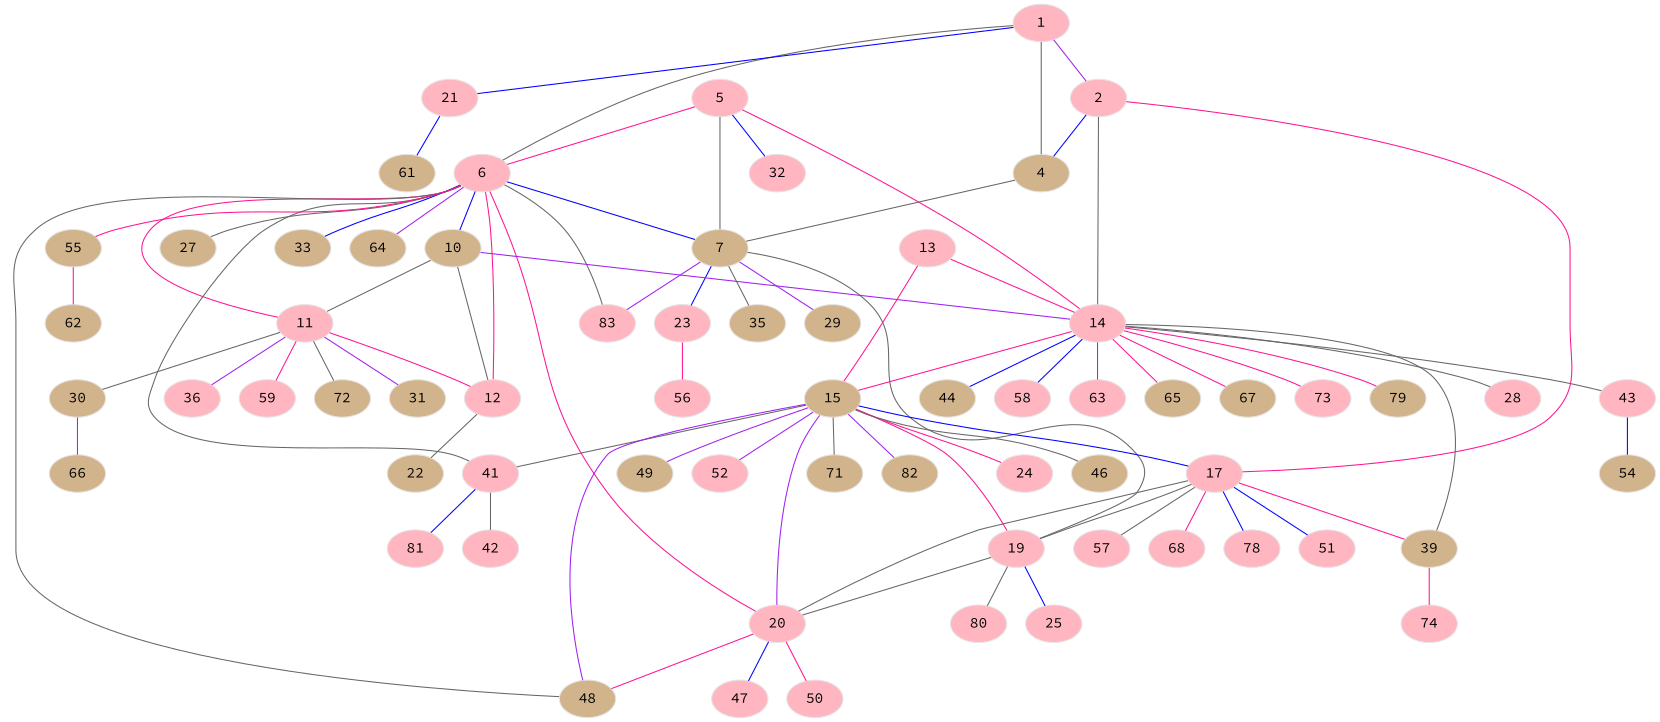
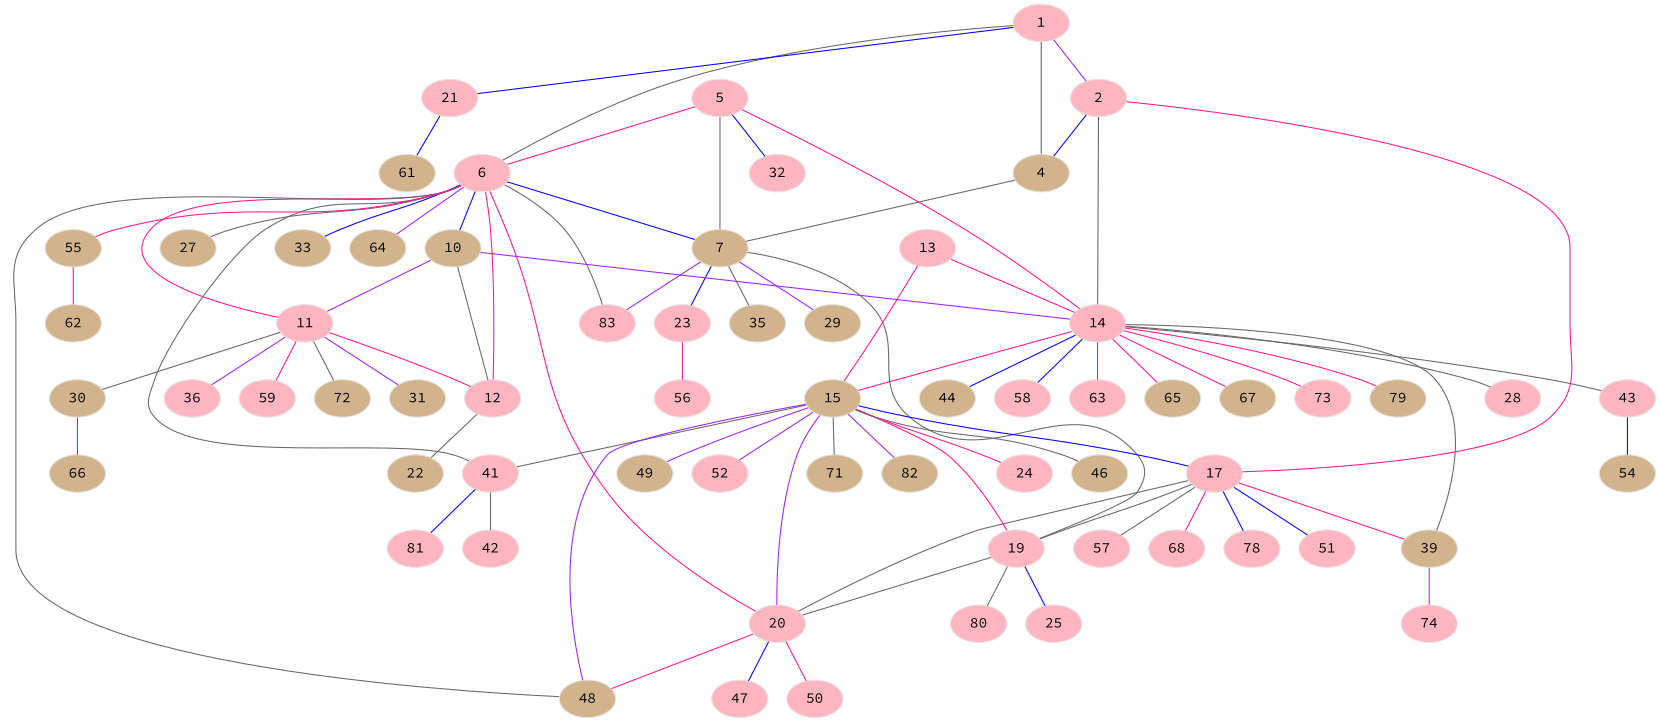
edge "10" -- "11": color gray40 -> purple
